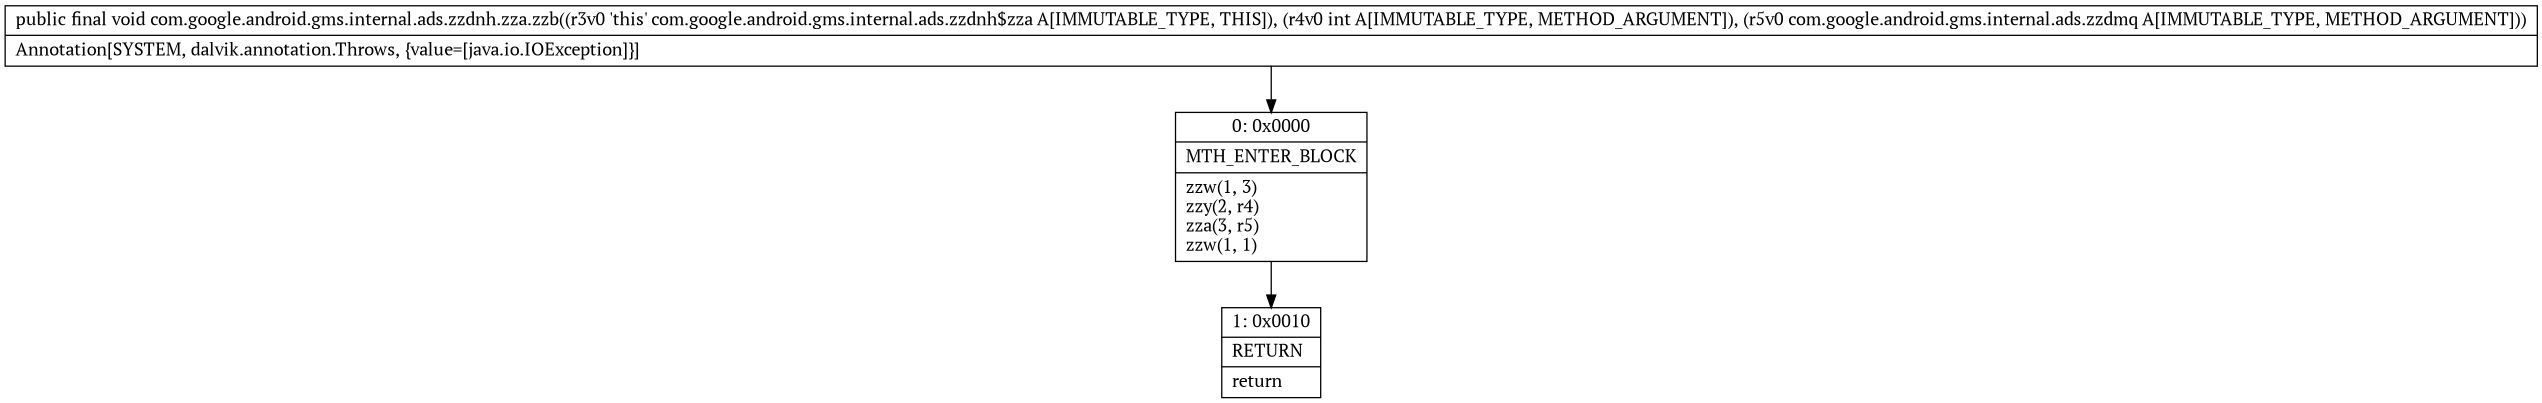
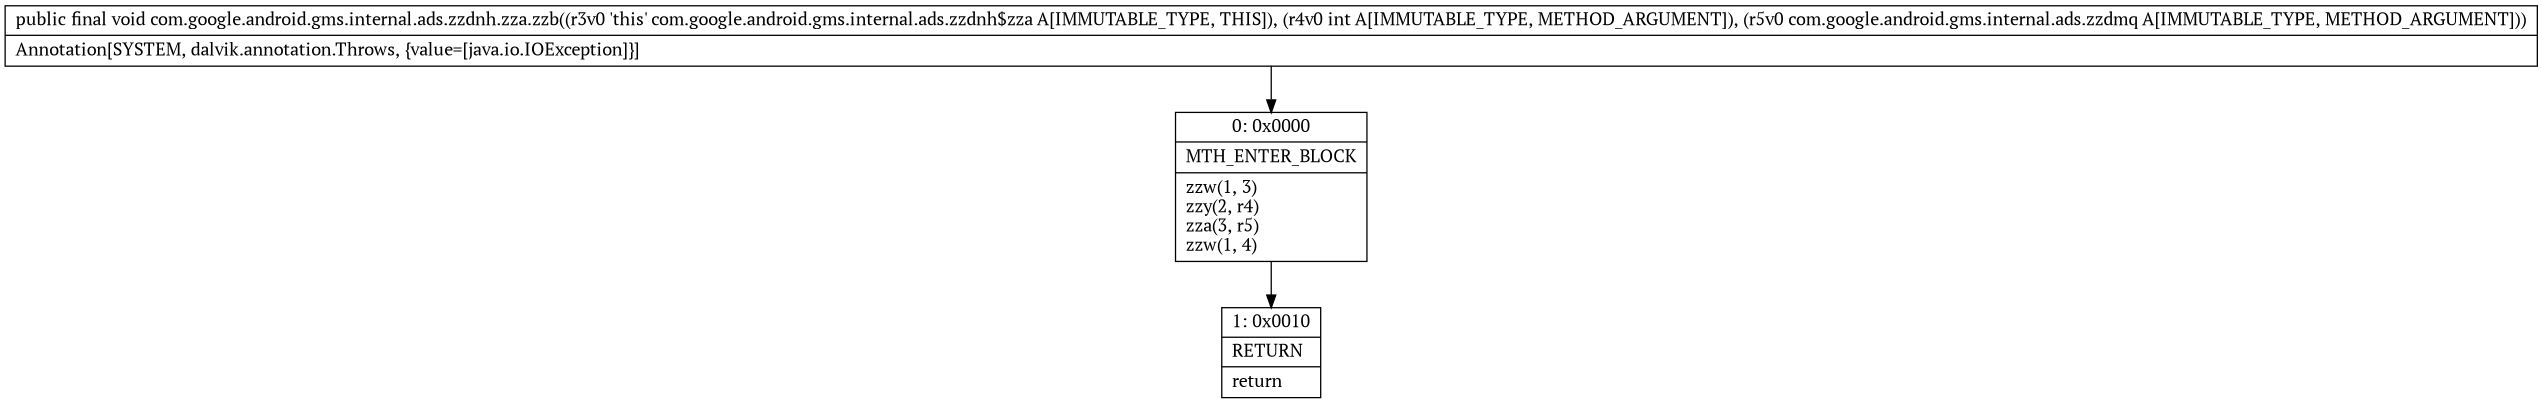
node "0: 0x0000": text "zzw(1, 1)" -> "zzw(1, 4)"
